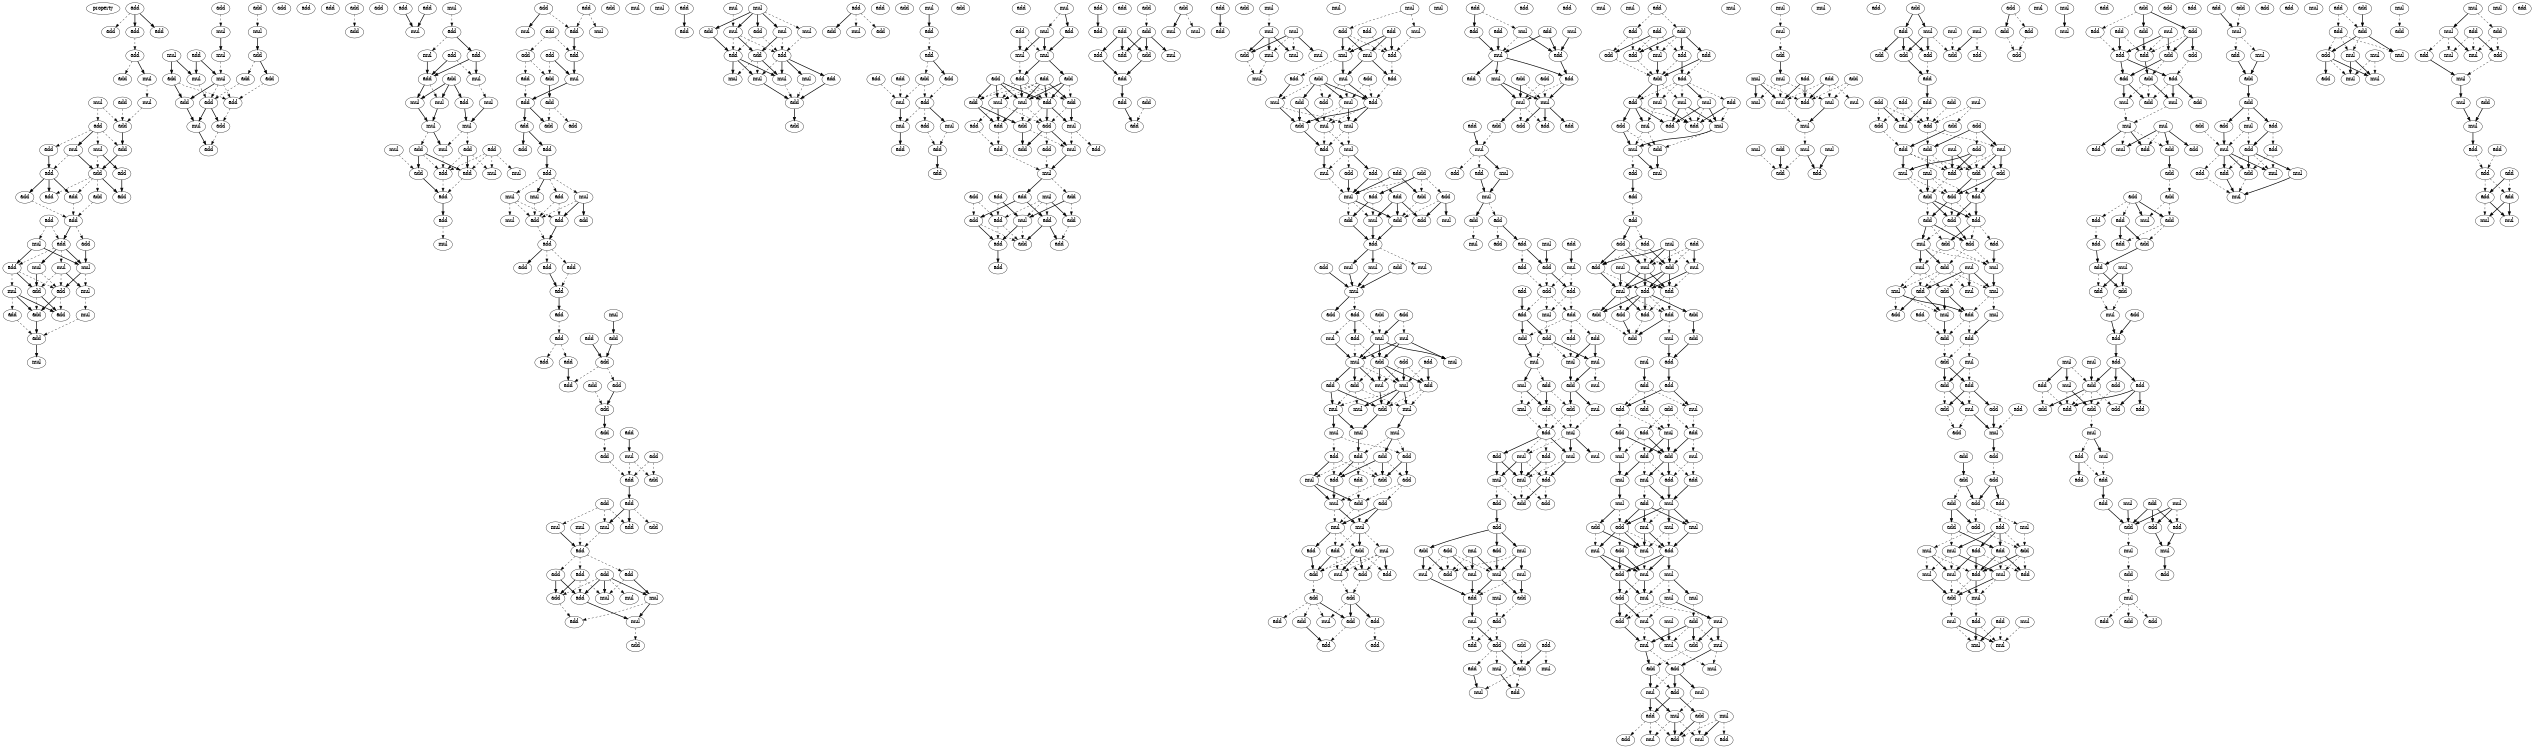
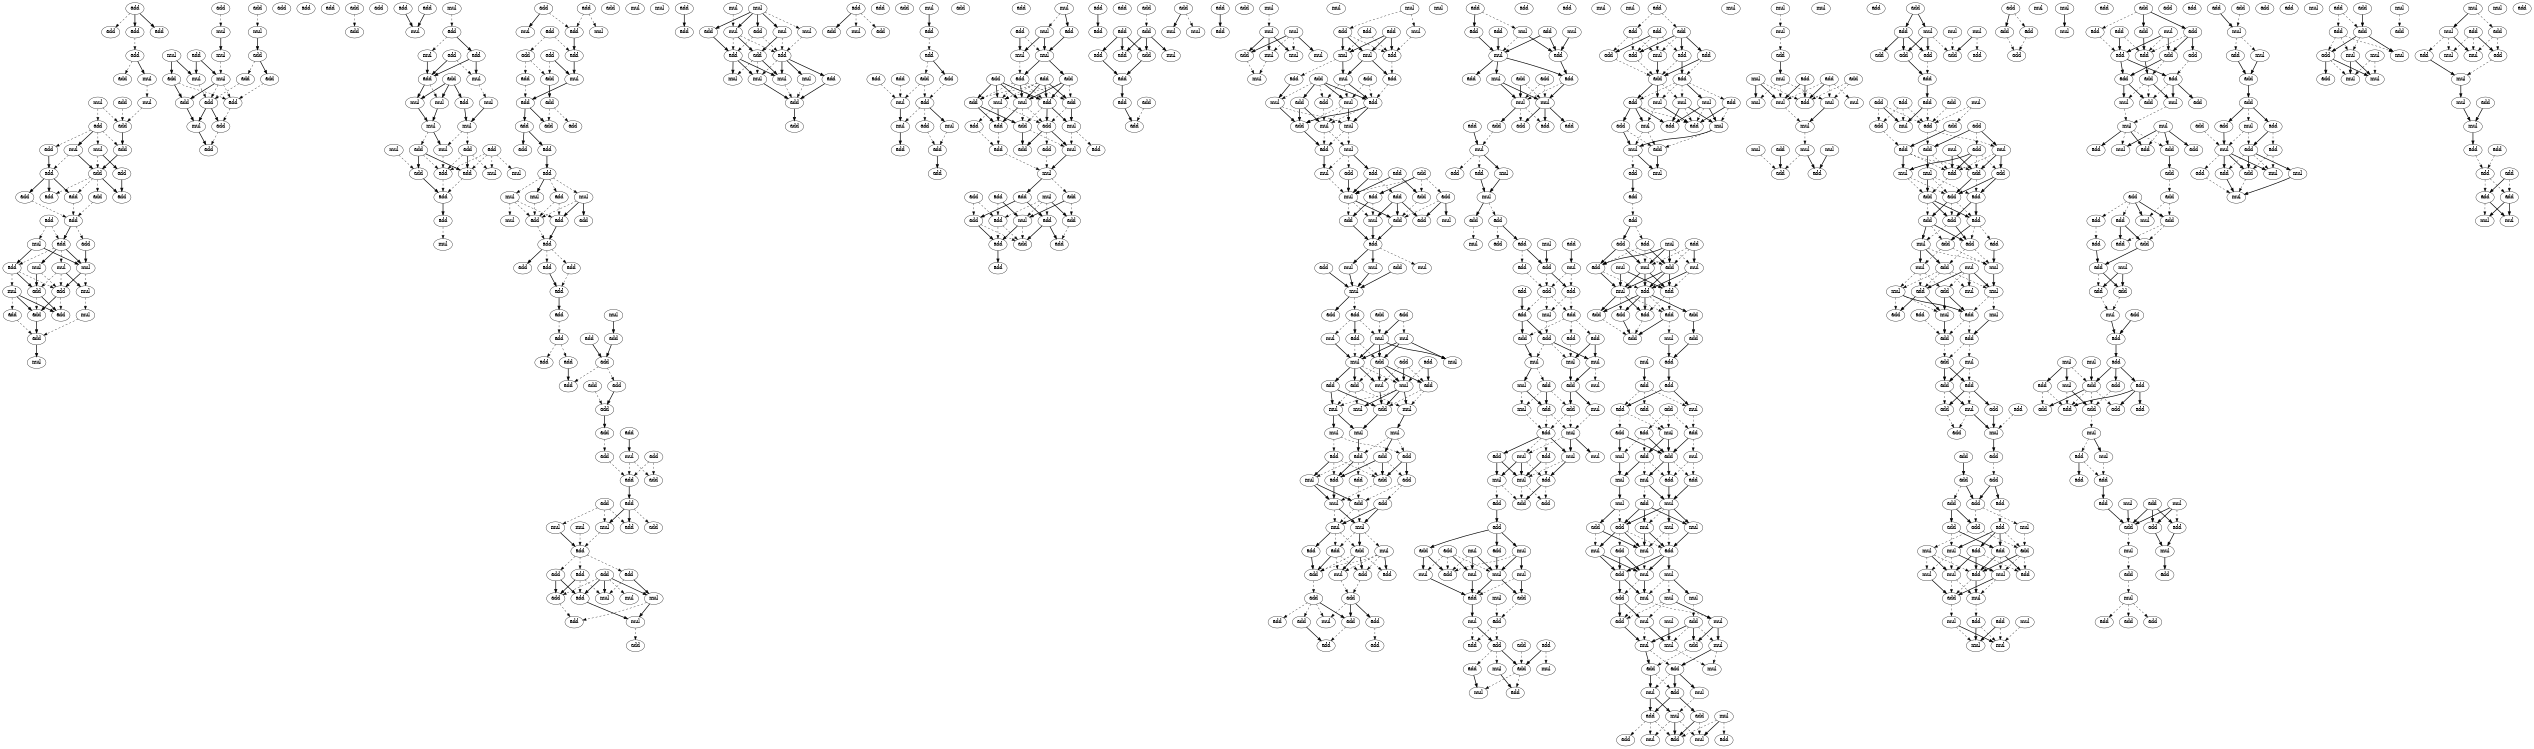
node "property": removed
